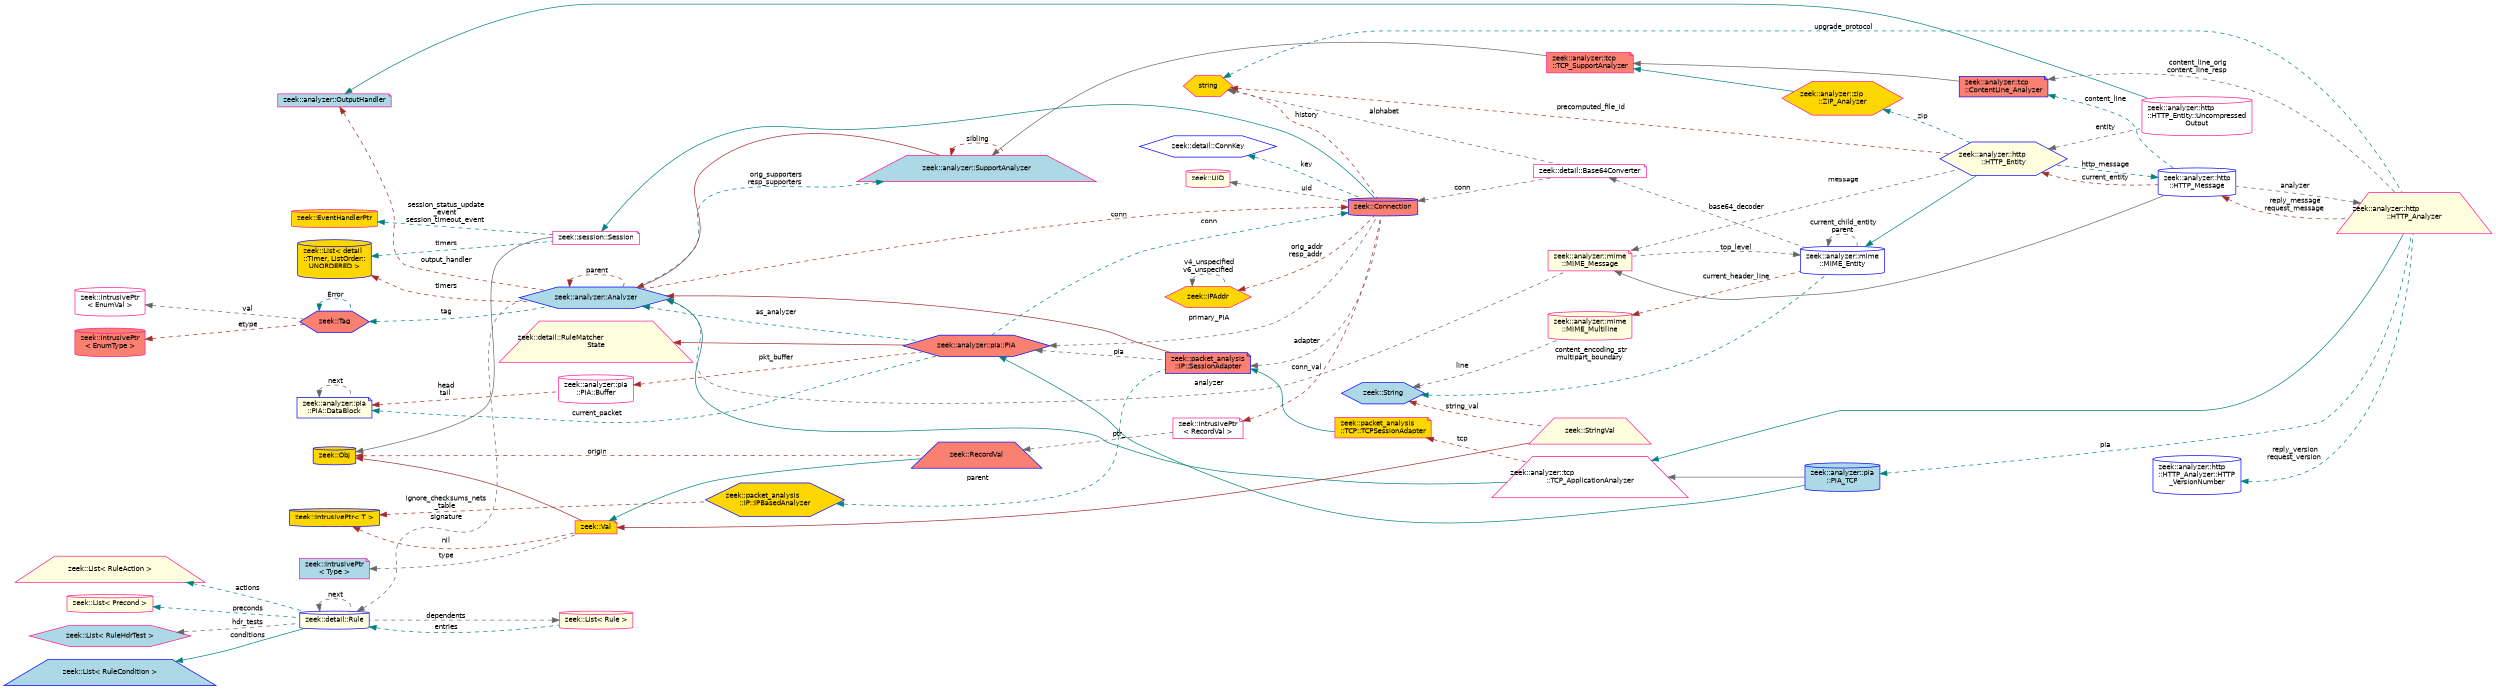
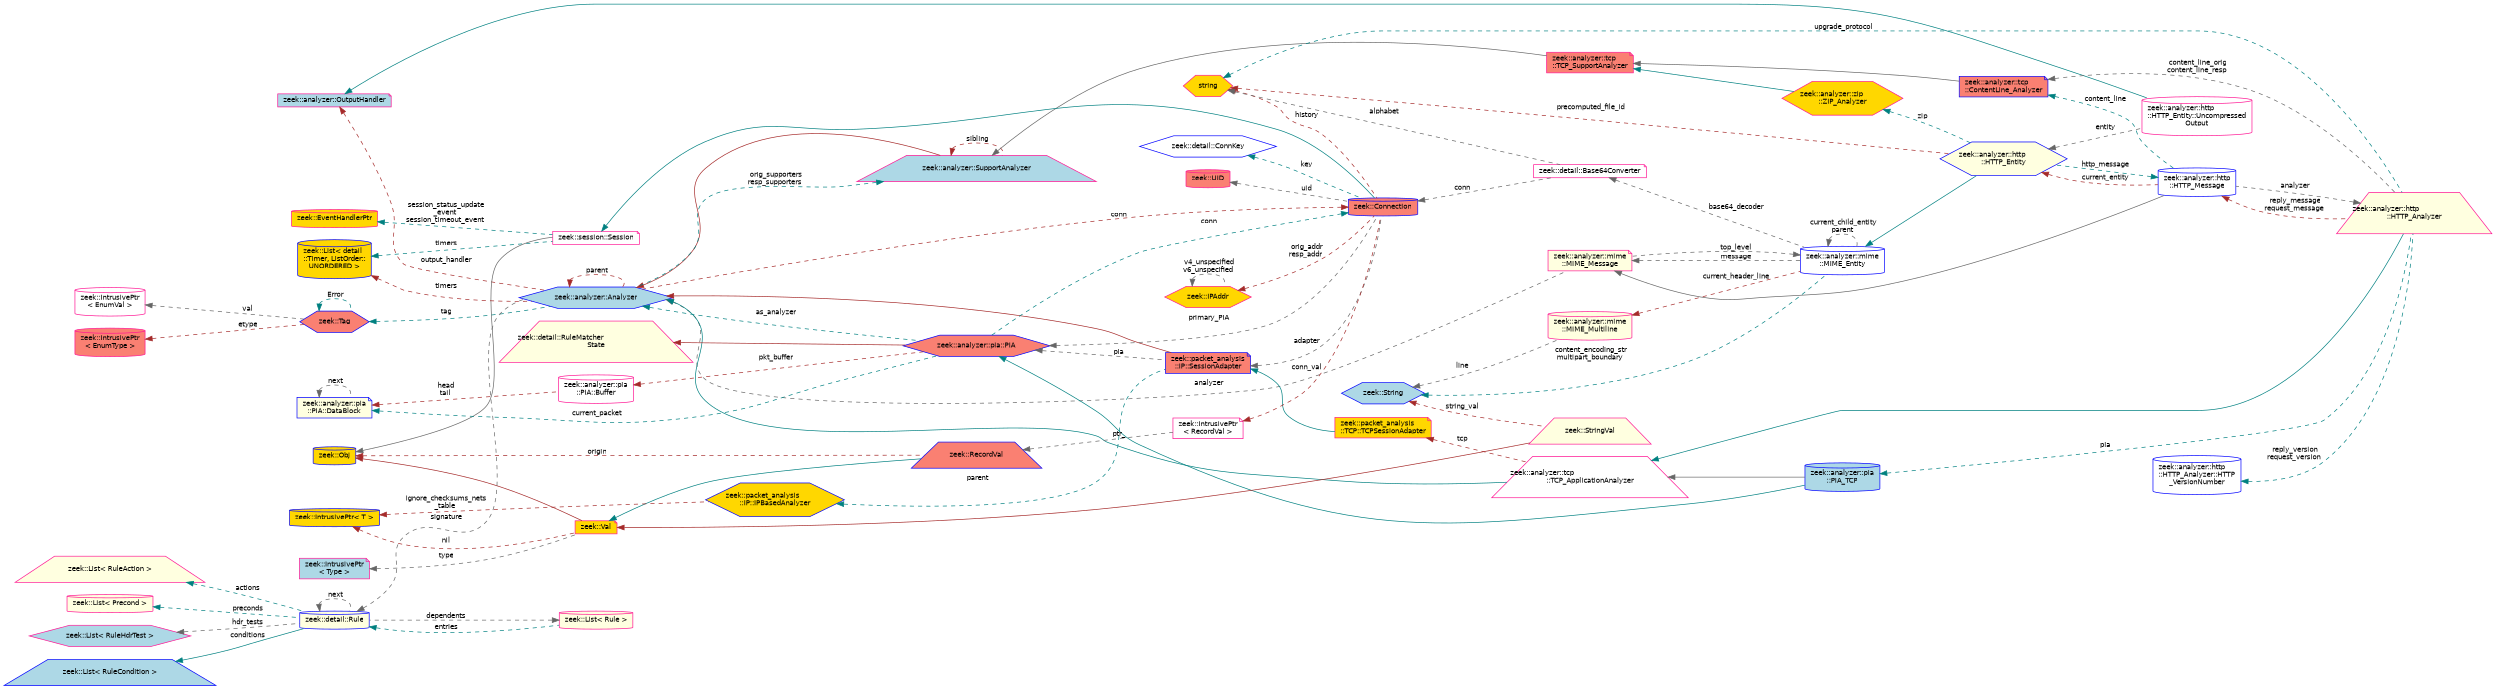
node "zeek::UID": fillcolor lightyellow -> salmon
edge "zeek::analyzer::http ::HTTP_Entity" -> "zeek::analyzer::mime ::MIME_Message": now "zeek::analyzer::mime ::MIME_Entity" -> "zeek::analyzer::mime ::MIME_Message"
